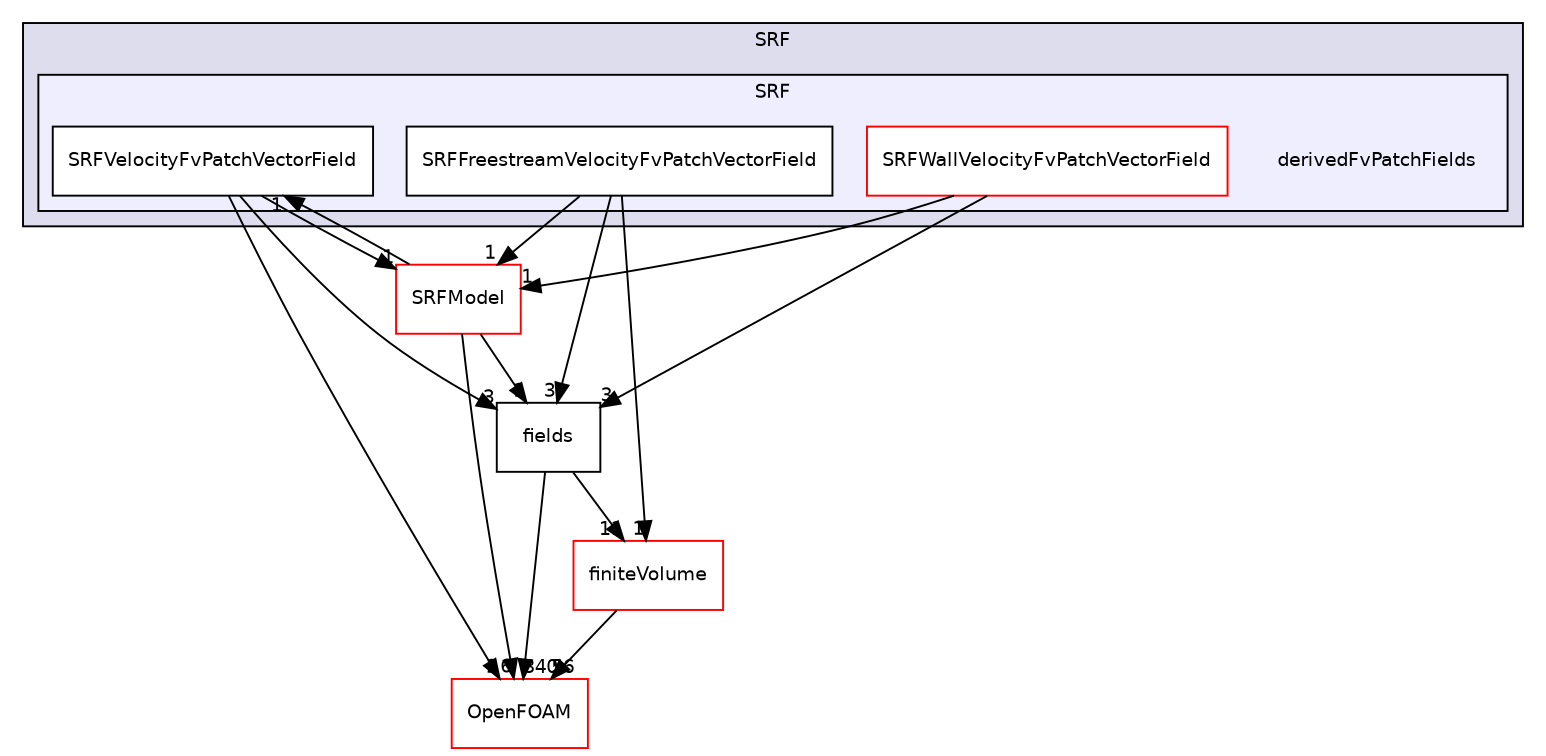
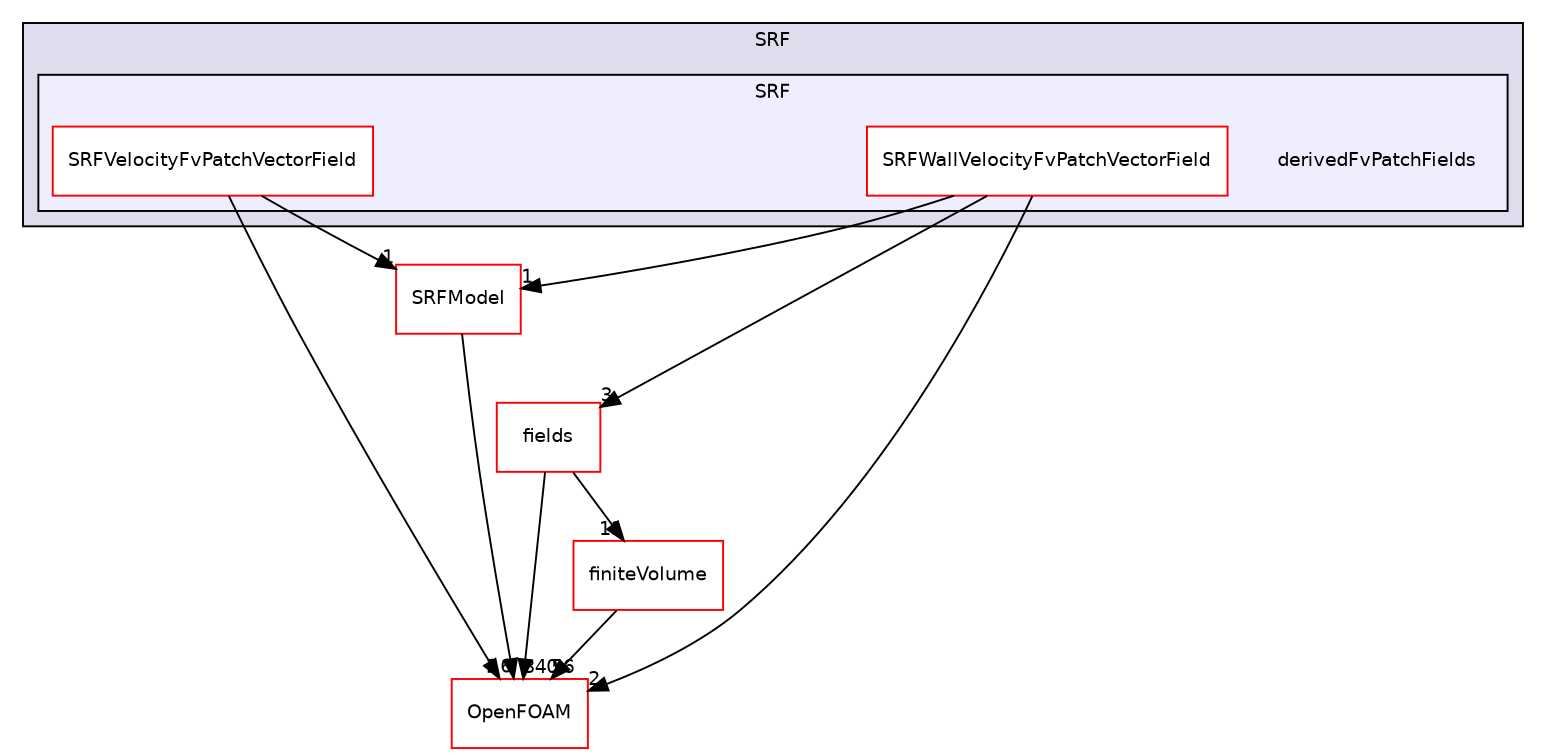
node "SRFVelocityFvPatchVectorField": color black -> red
node "SRFFreestreamVelocityFvPatchVectorField": removed
edge "SRFModel" -> "SRFVelocityFvPatchVectorField": removed
edge "SRFVelocityFvPatchVectorField" -> "fields": removed
edge "SRFModel" -> "fields": removed
node "fields": color black -> red
edge "SRFWallVelocityFvPatchVectorField" -> "OpenFOAM": added
